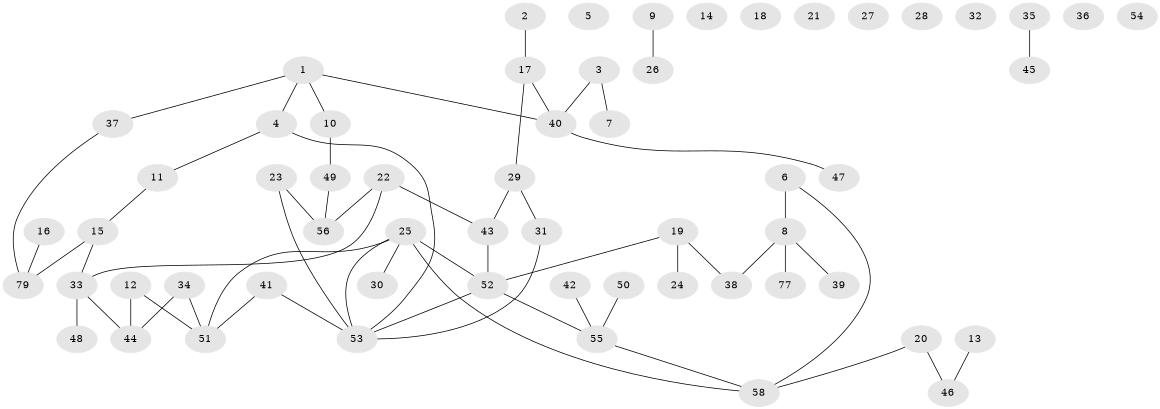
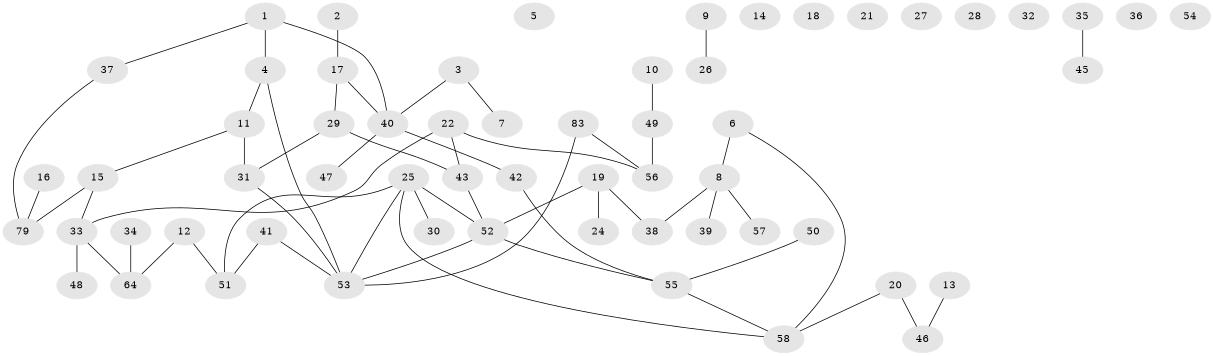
edge "1" -- "10": removed
edge "40" -- "42": added
edge "11" -- "31": added
node "23": label "23" -> "83"
node "77": label "77" -> "57"
edge "34" -- "51": removed
node "44": label "44" -> "64"
